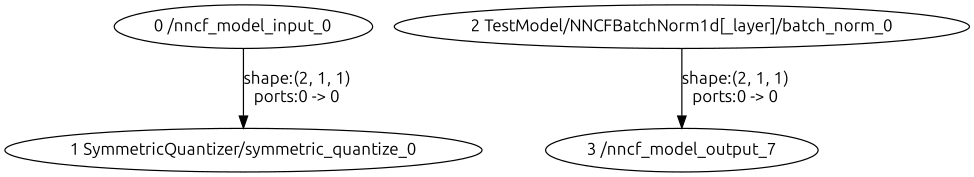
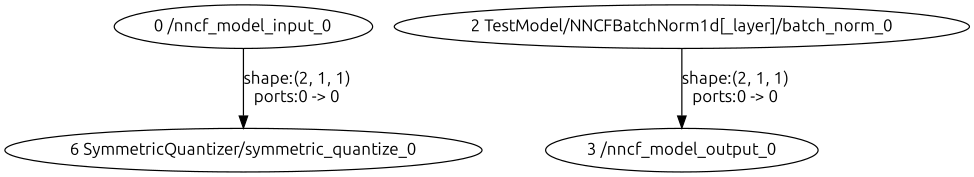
node "1 SymmetricQuantizer/symmetric_quantize_0": label "1 SymmetricQuantizer/symmetric_quantize_0" -> "6 SymmetricQuantizer/symmetric_quantize_0"
node "3 /nncf_model_output_7": label "3 /nncf_model_output_7" -> "3 /nncf_model_output_0"
